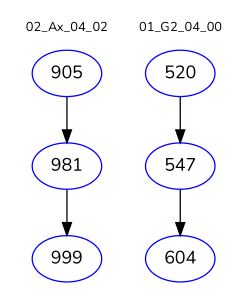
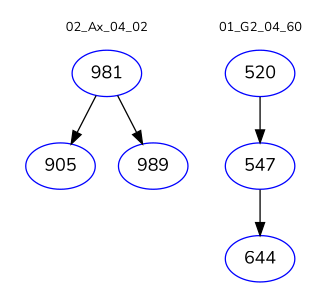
cluster "01_G2_04_00": label "01_G2_04_00" -> "01_G2_04_60"
edge "905" -> "981": reversed
node "999": label "999" -> "989"
node "604": label "604" -> "644"
